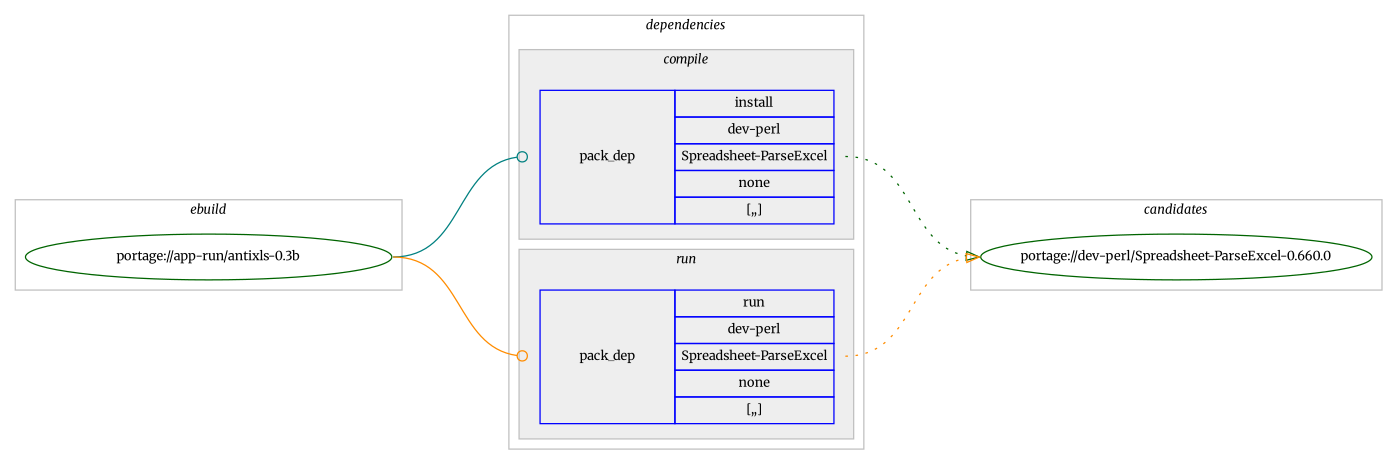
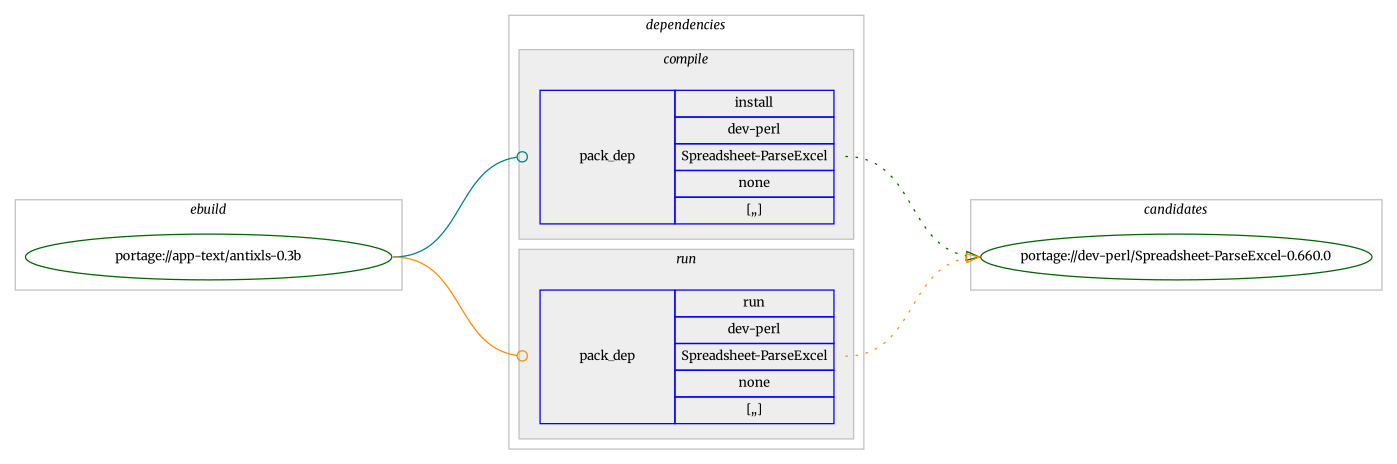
node "portage://app-run/antixls-0.3b": label "portage://app-run/antixls-0.3b" -> "portage://app-text/antixls-0.3b"
